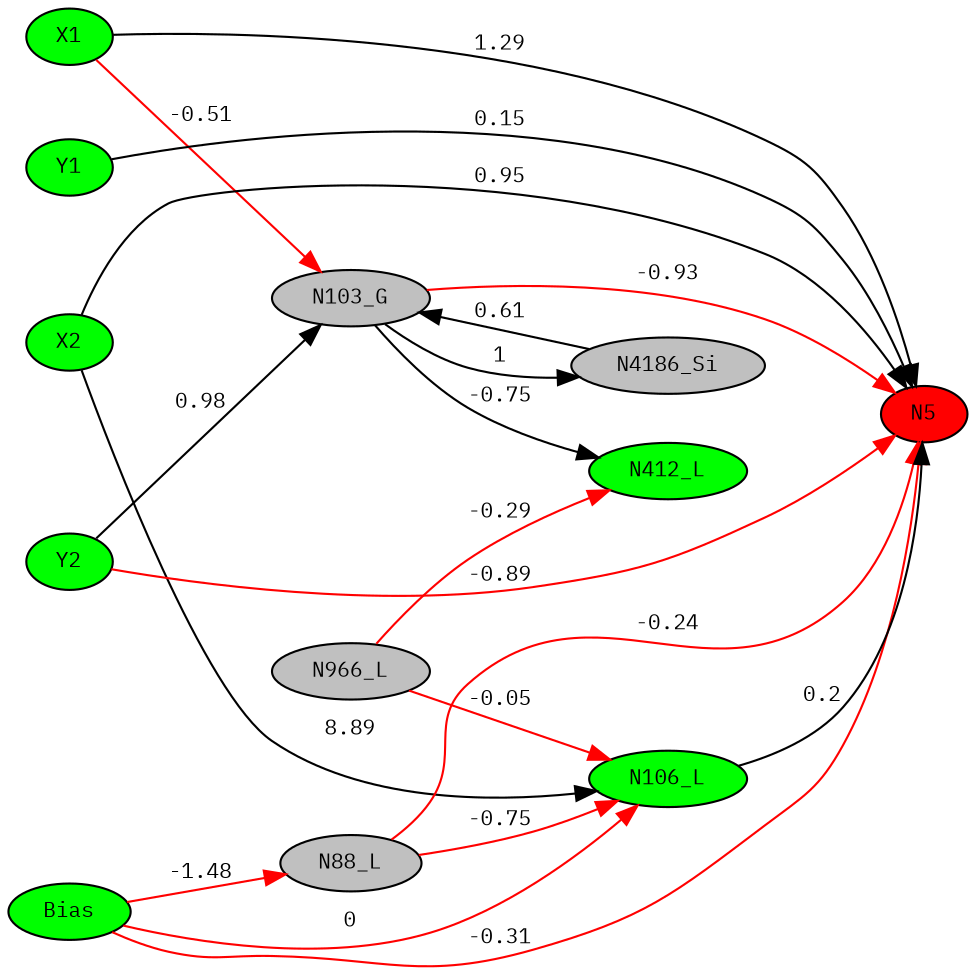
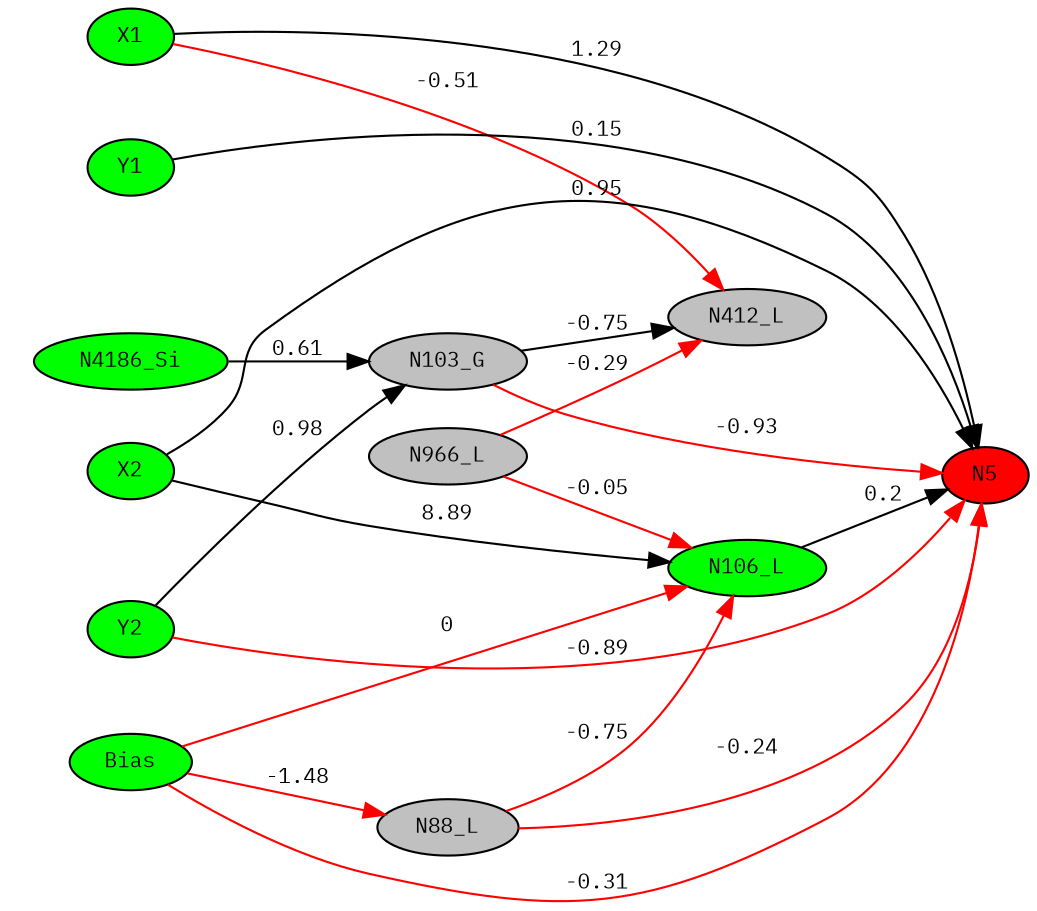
edge "X1" -> "N103_G": now "X1" -> "N412_L"
node "N4186_Si": fillcolor gray -> green
edge "N103_G" -> "N4186_Si": removed, label "1"
node "N412_L": fillcolor green -> gray
